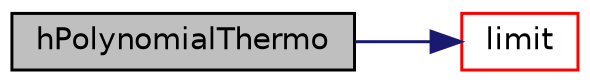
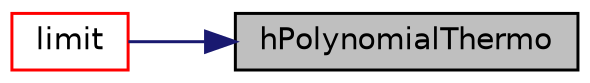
edge "hPolynomialThermo" -> "limit": reversed
